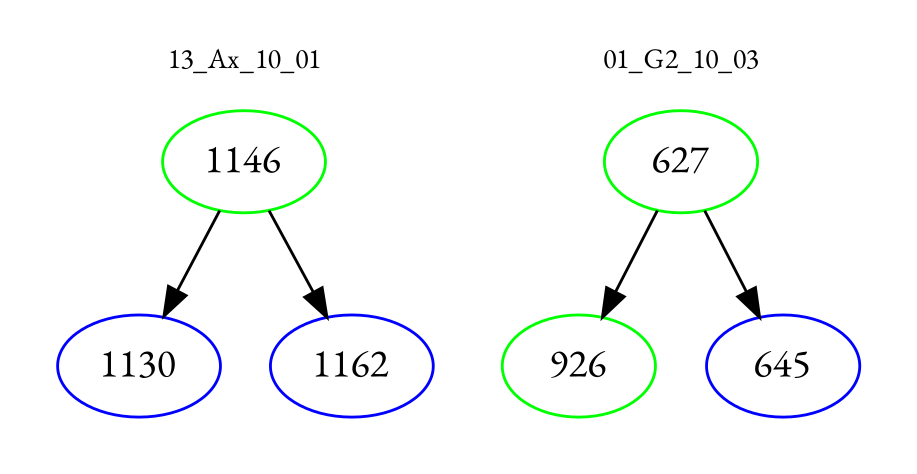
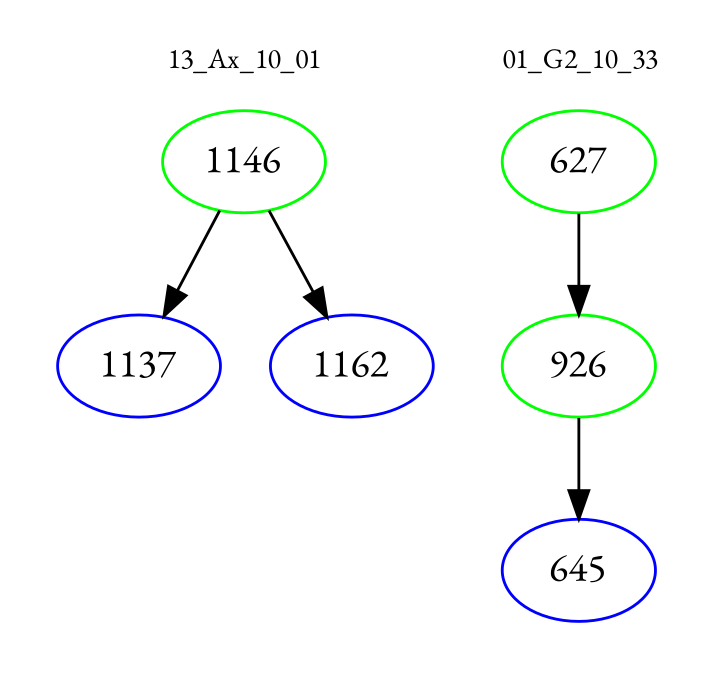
cluster "01_G2_10_03": label "01_G2_10_03" -> "01_G2_10_33"
edge "627" -> "645": now "926" -> "645"
node "1130": label "1130" -> "1137"
